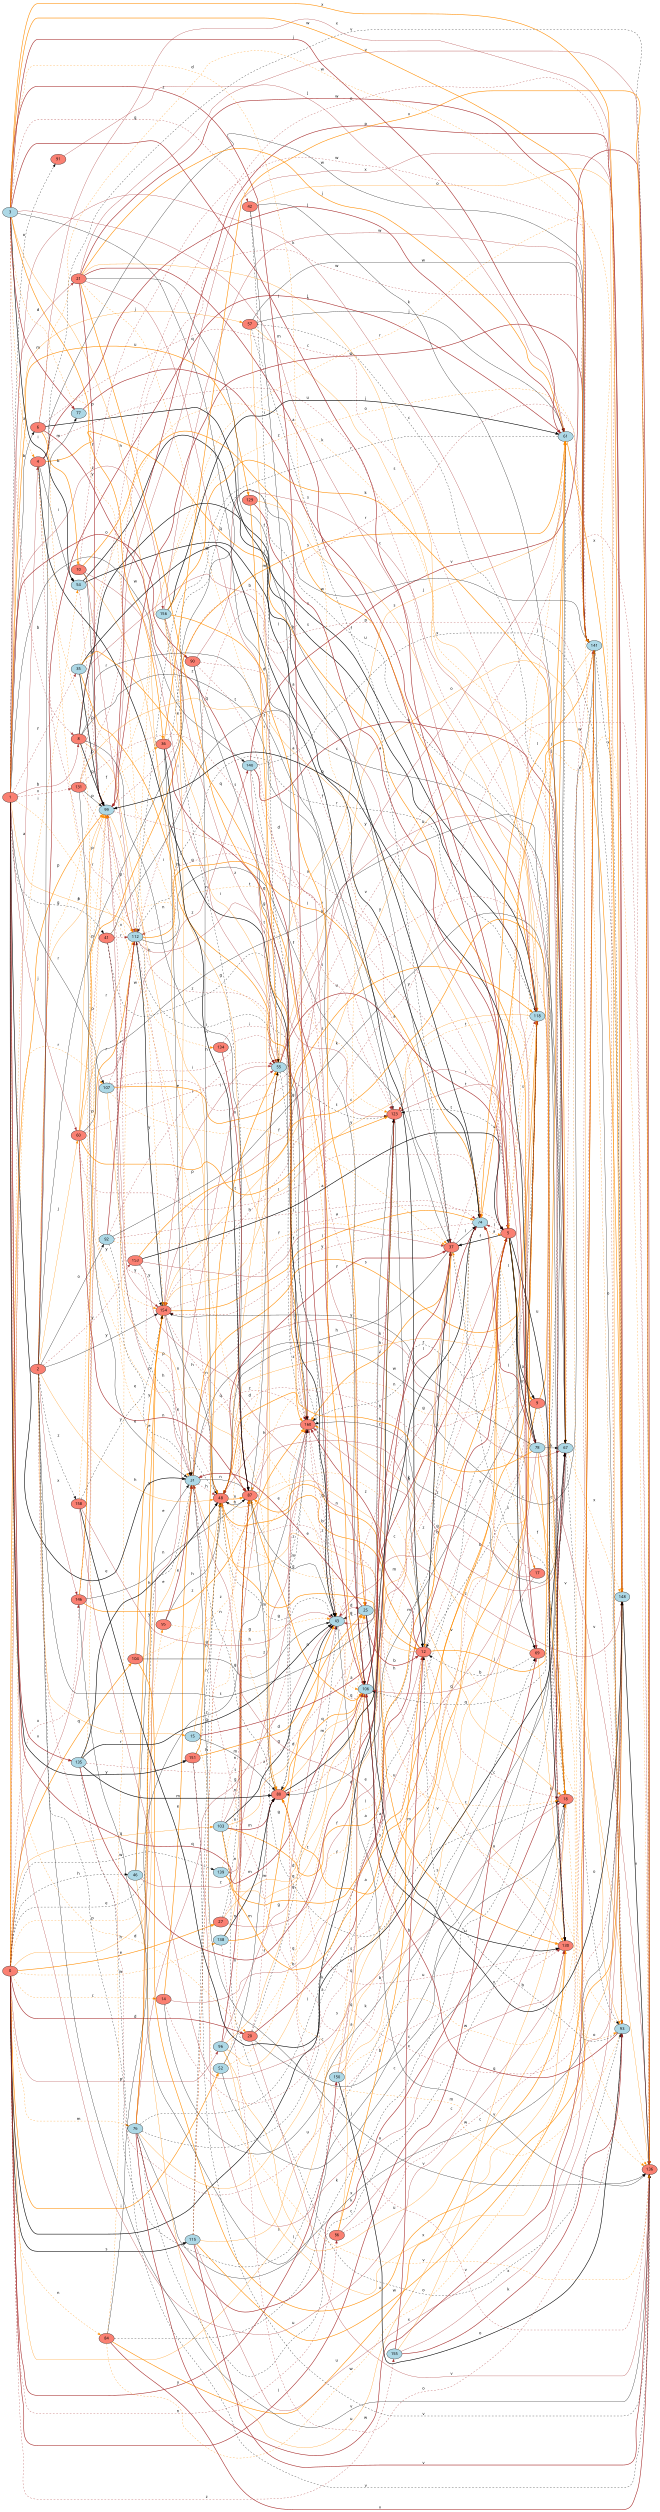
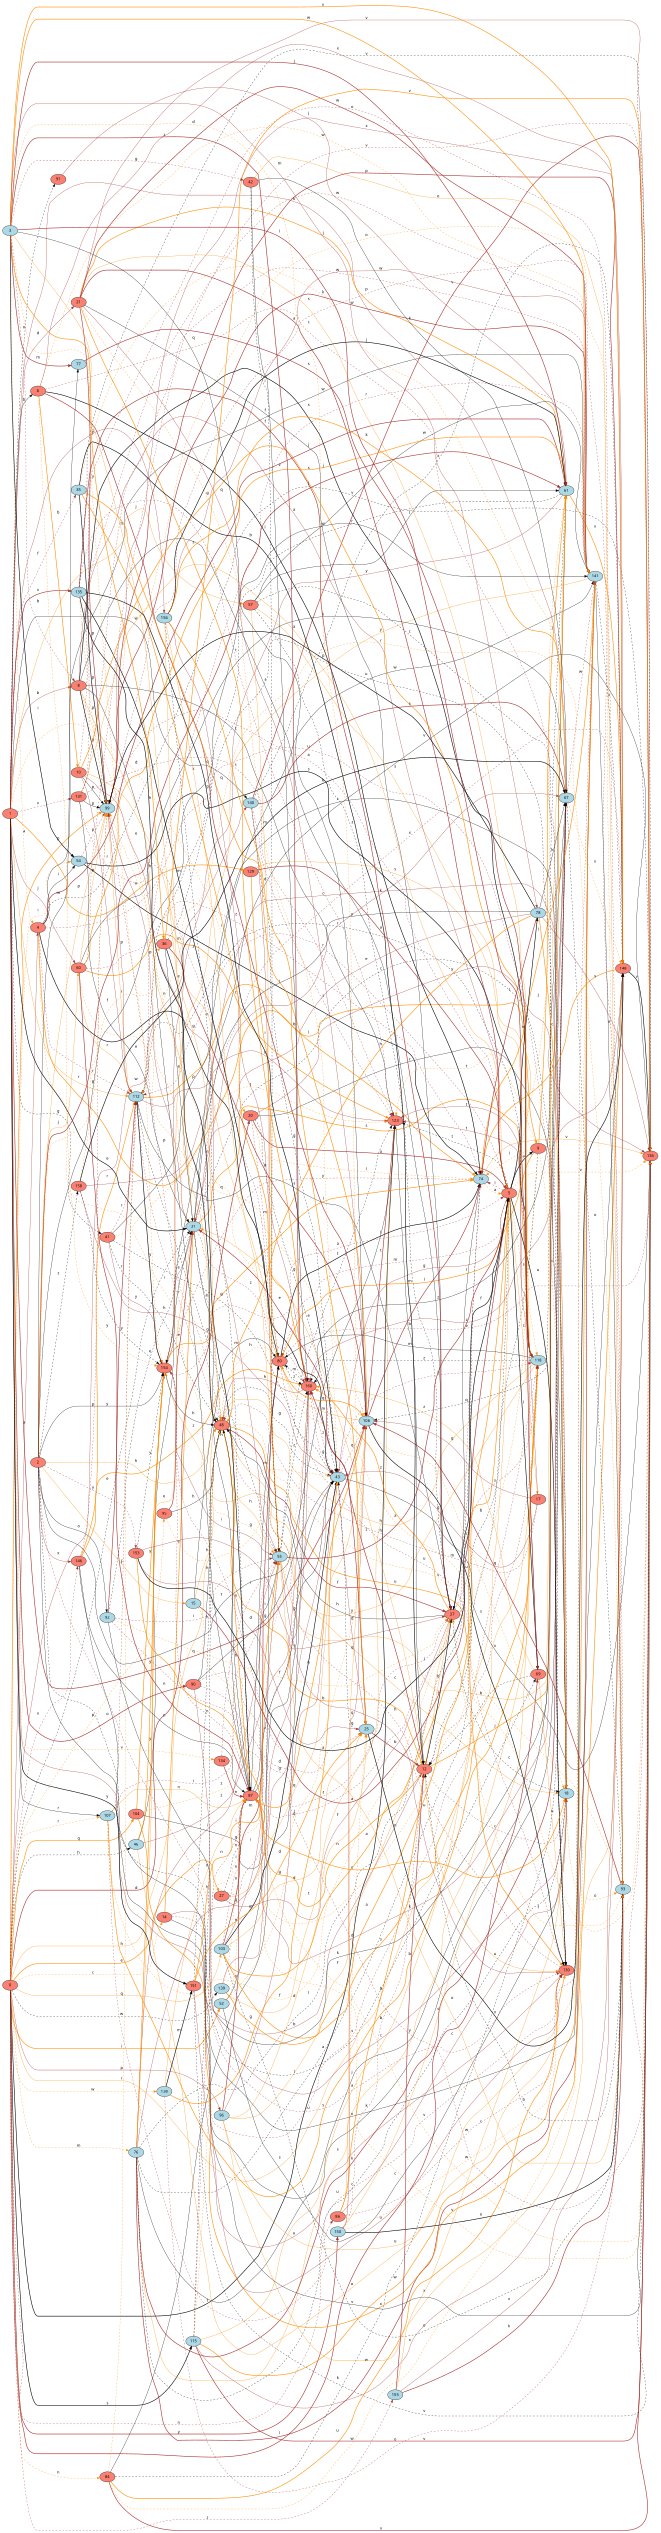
node "148": fillcolor lightblue -> salmon
node "18": fillcolor salmon -> lightblue
edge "138" -> "80": now "138" -> "151"
